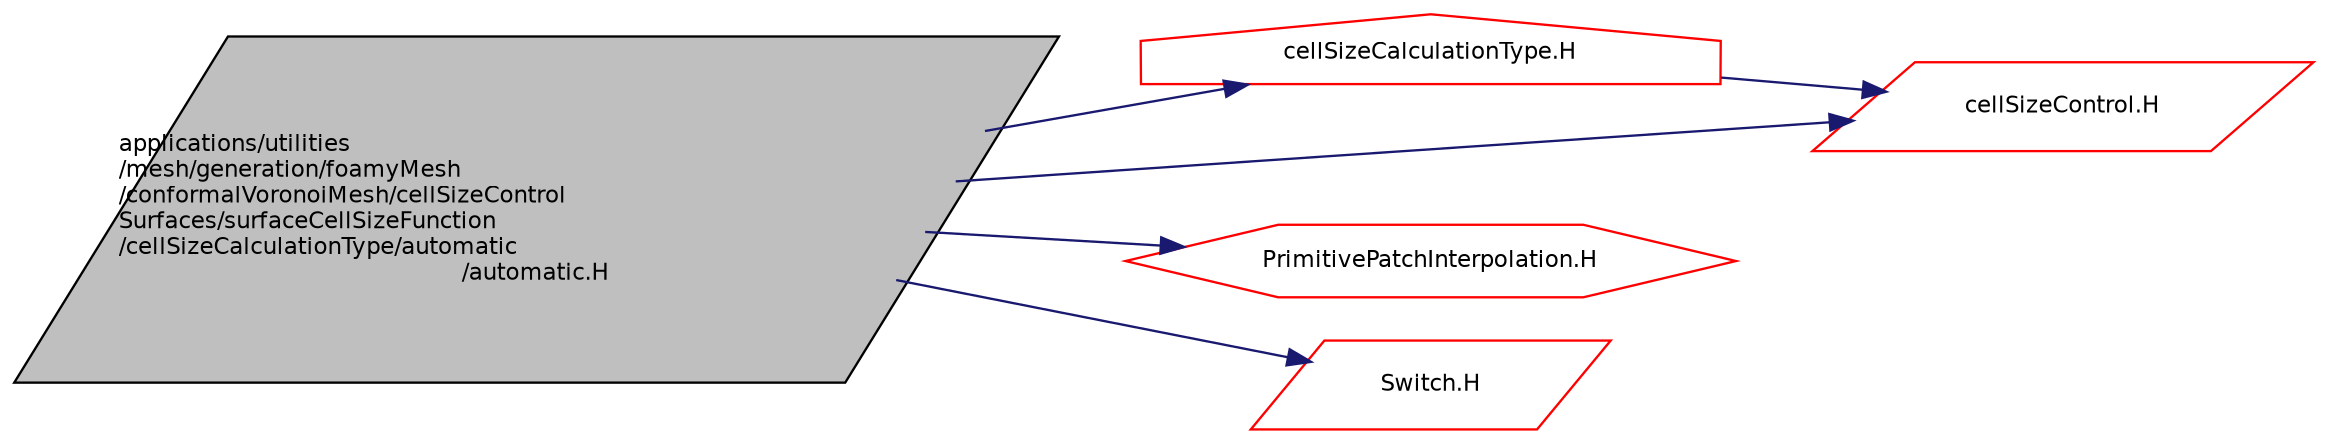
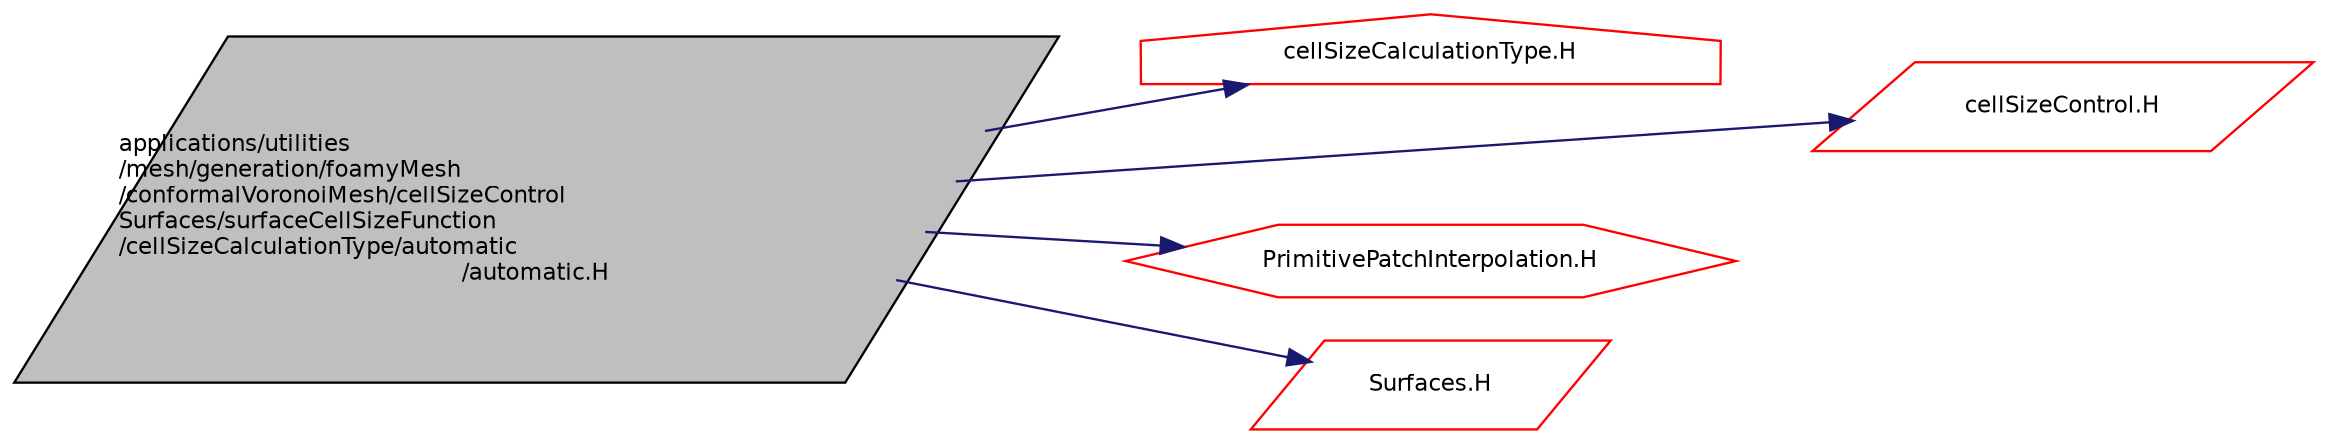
edge "cellSizeCalculationType.H" -> "cellSizeControl.H": removed
node "Switch.H": label "Switch.H" -> "Surfaces.H"
